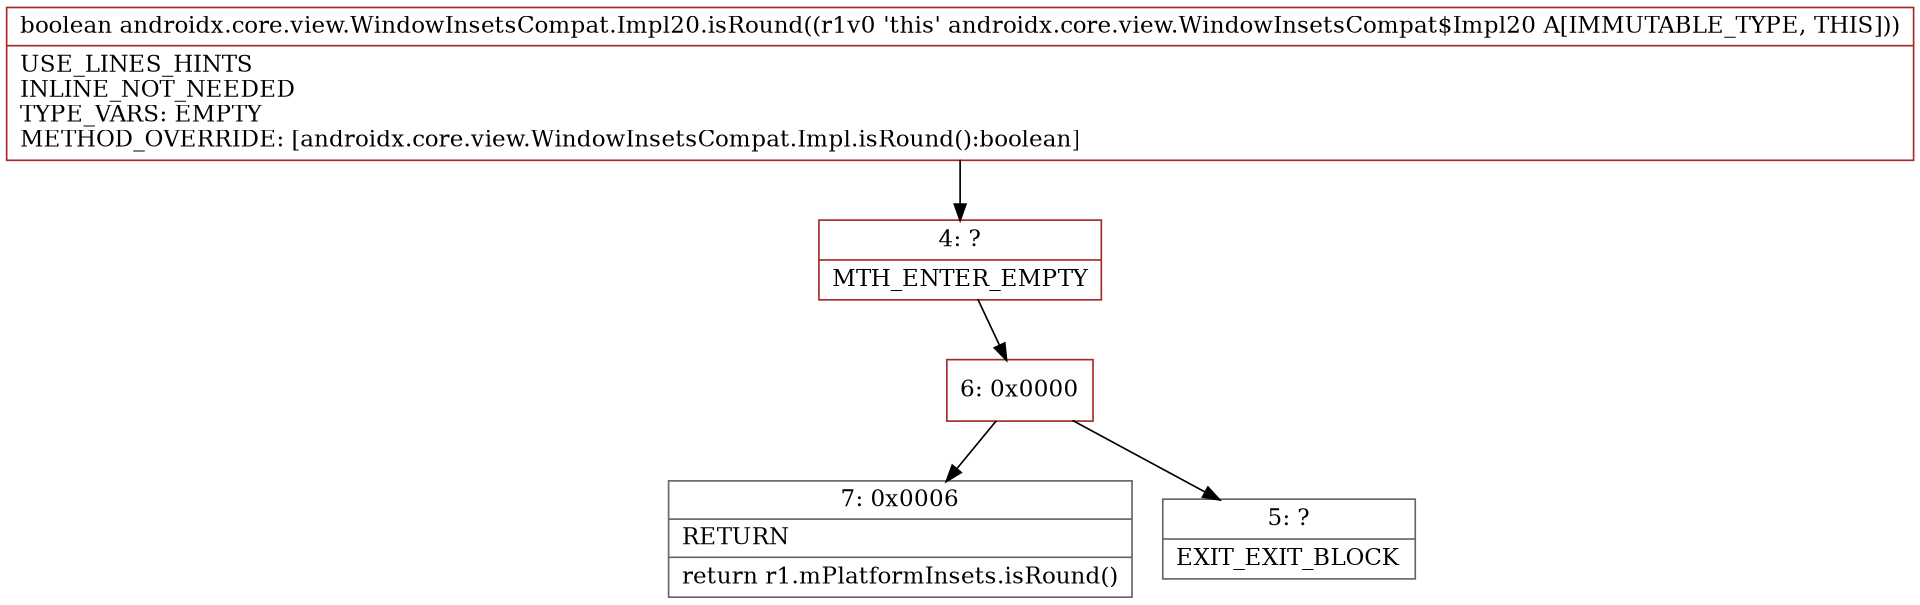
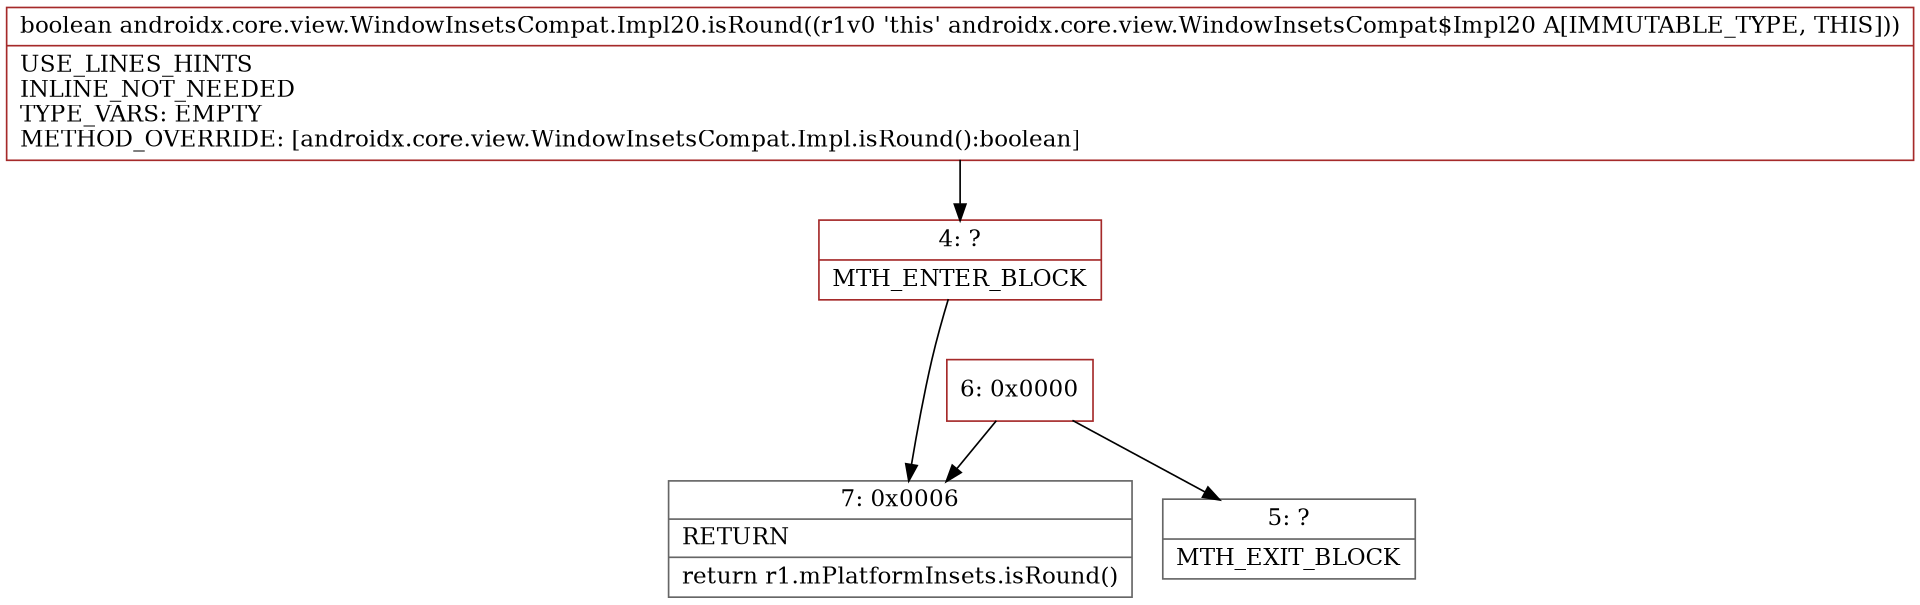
node "4: ?": text "MTH_ENTER_EMPTY" -> "MTH_ENTER_BLOCK"
edge "4: ?" -> "6: 0x0000": now "4: ?" -> "7: 0x0006"
node "5: ?": text "EXIT_EXIT_BLOCK" -> "MTH_EXIT_BLOCK"
